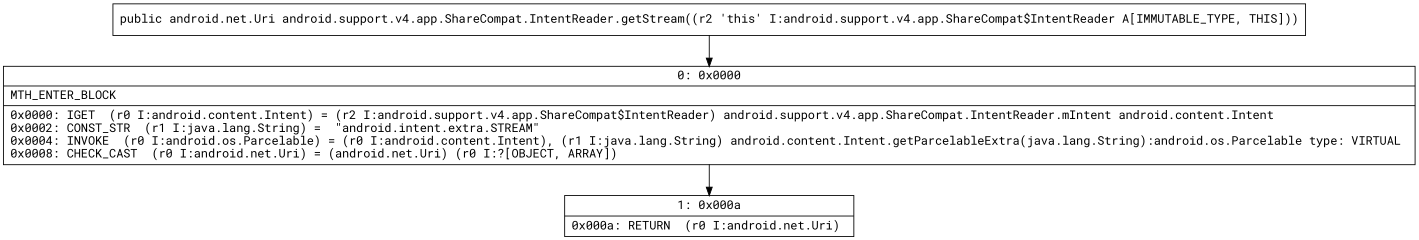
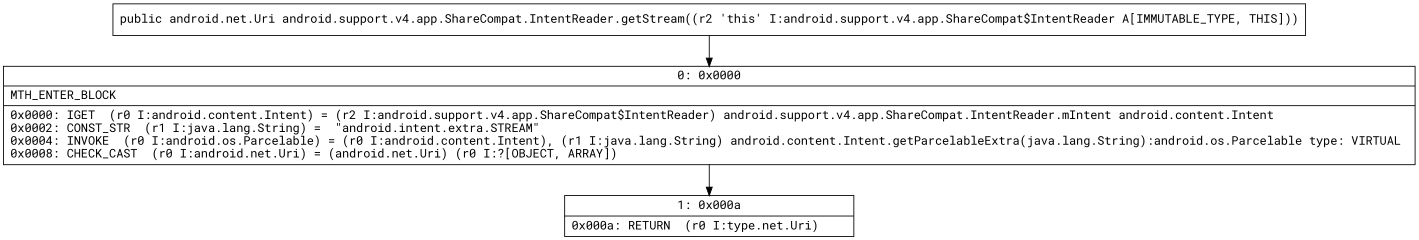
node "1: 0x000a": text "0x000a: RETURN  (r0 I:android.net.Uri)" -> "0x000a: RETURN  (r0 I:type.net.Uri)"
